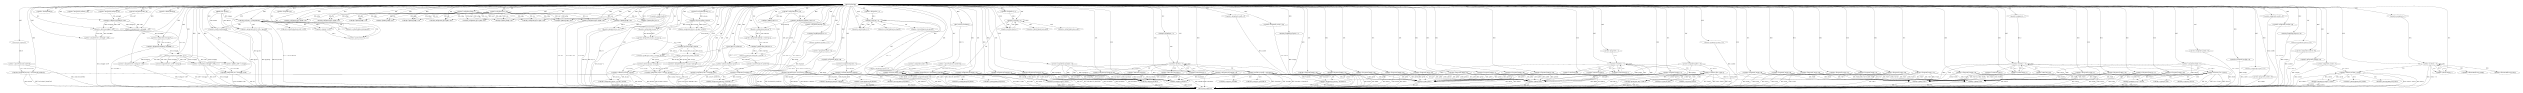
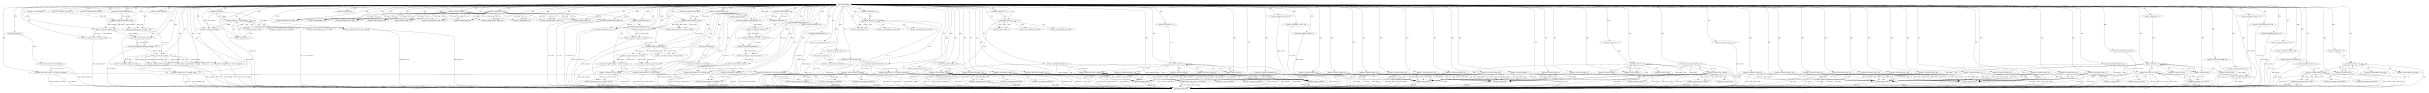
node "(<operator>.assignment,zsuulpy = 70)": added
edge "(<operator>.lessThan,i < 13)" -> "(METHOD_RETURN,void)": now "(calloc,calloc(13, sizeof(int)))" -> "(METHOD_RETURN,void)"
